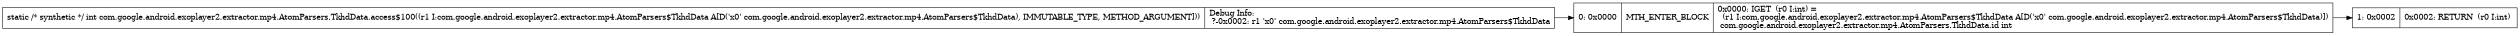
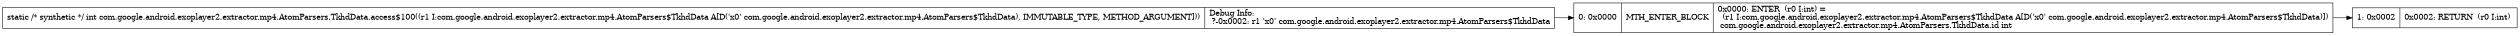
node "0: 0x0000": text "0x0000: IGET  (r0 I:int) =" -> "0x0000: ENTER  (r0 I:int) ="
